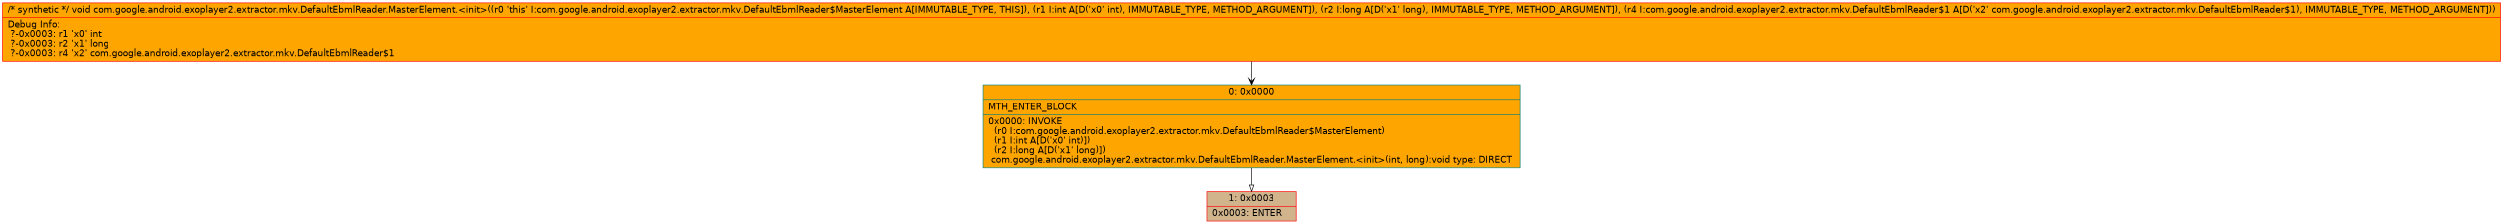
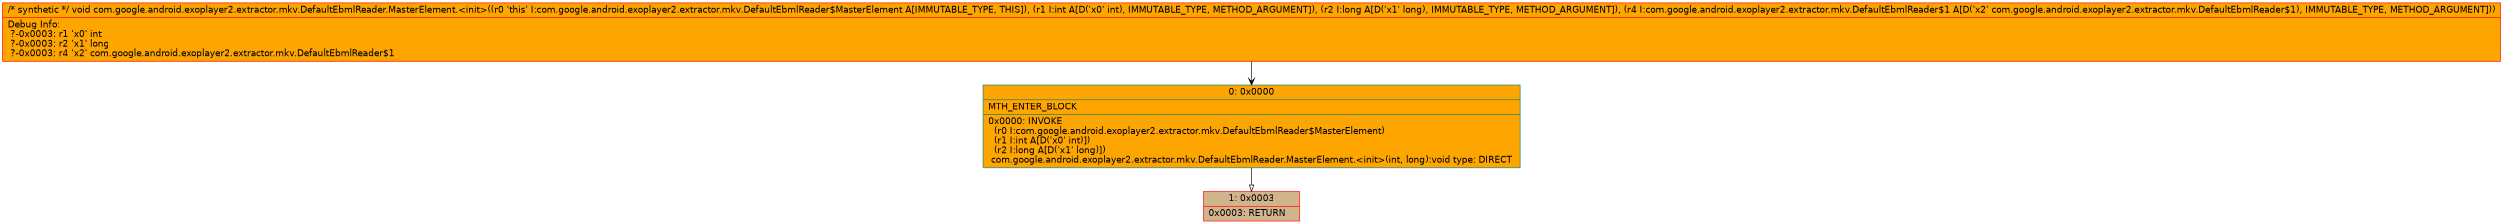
node "1: 0x0003": text "0x0003: ENTER" -> "0x0003: RETURN"
